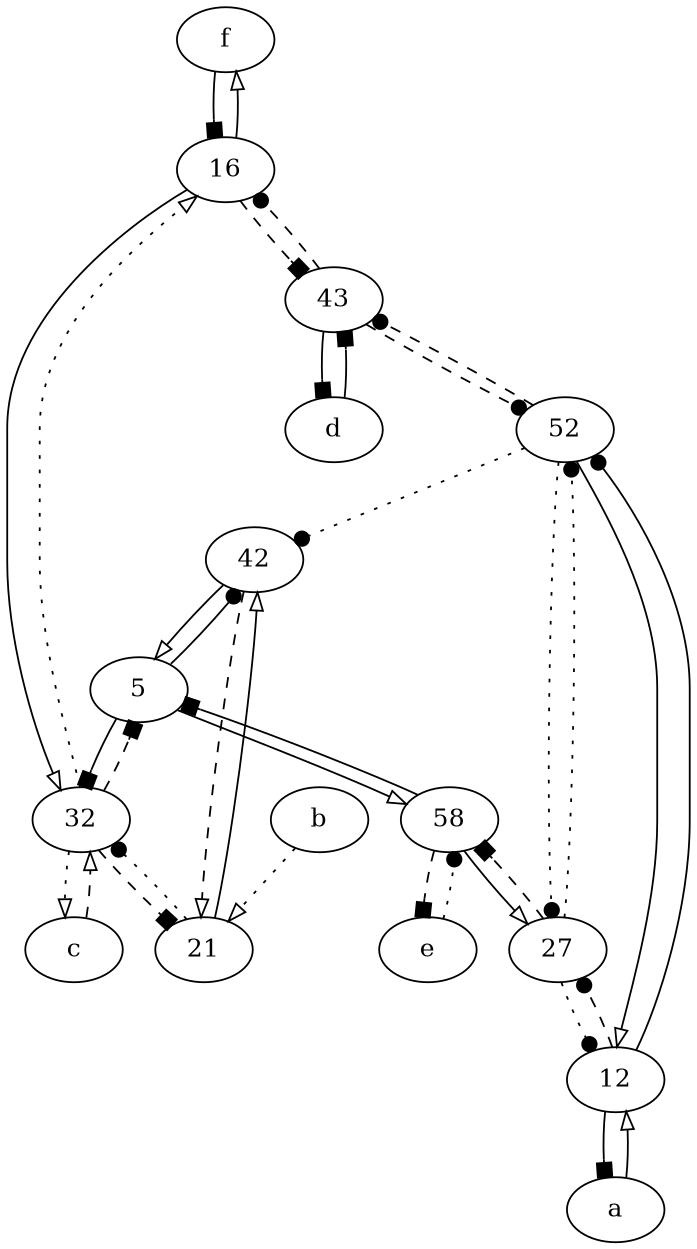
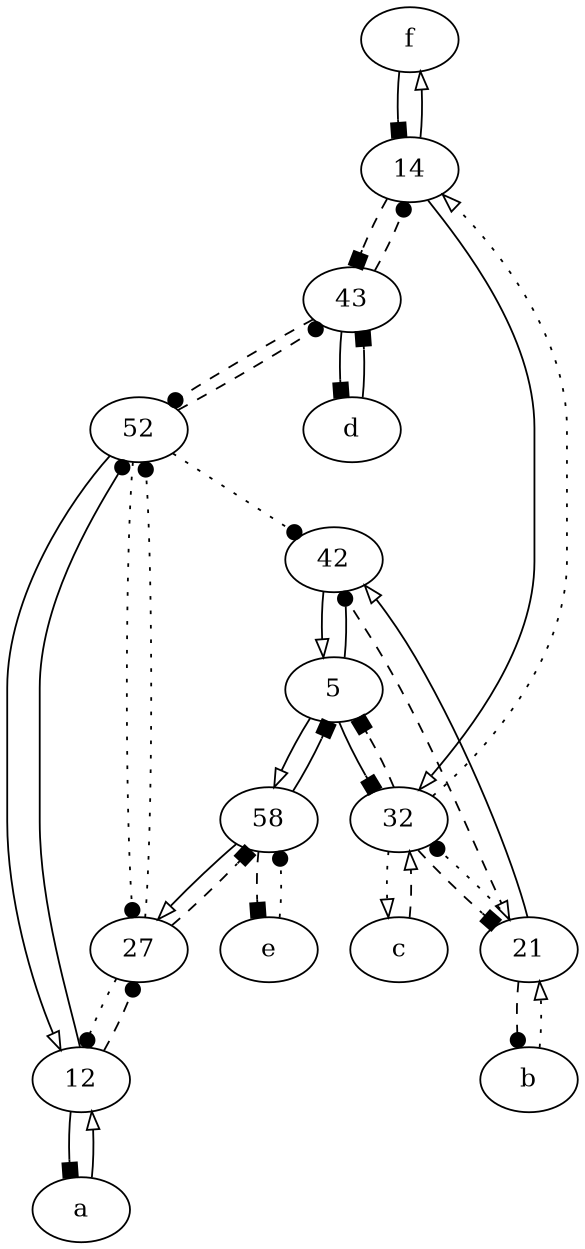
node "16": label "16" -> "14"
edge "21" -> "b": added
